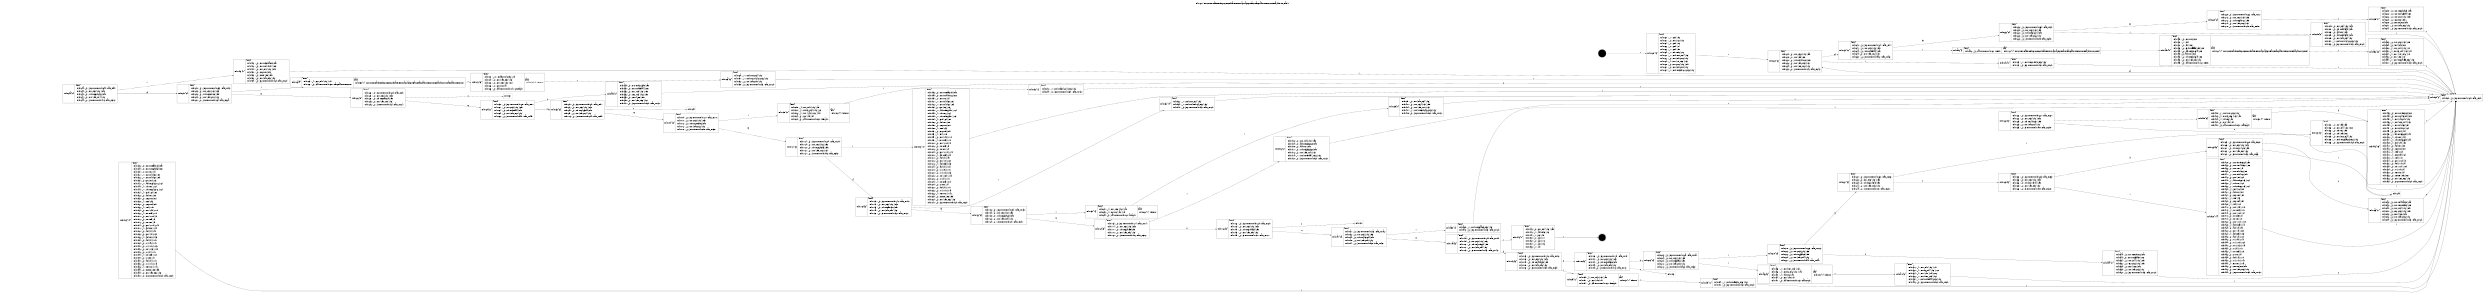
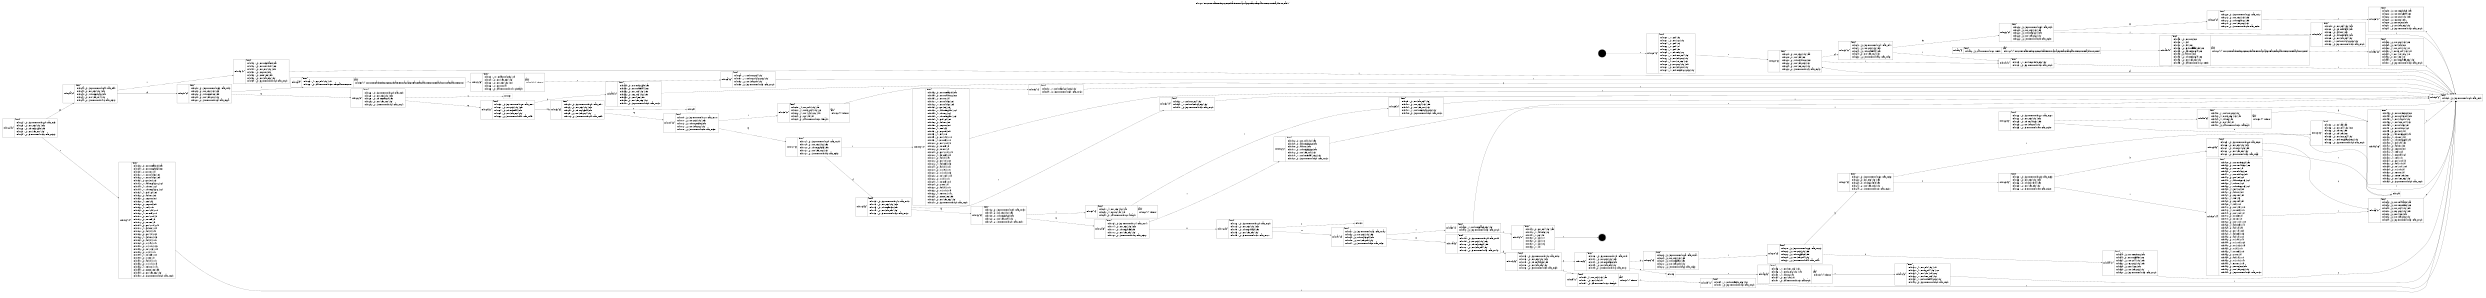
edge "0x401642 [22]" -> "0x401ab6 [5]": now "0x401642 [22]" -> "0x401c45 [12]"
node "0x401684 [22]": added
edge "0x40192e [144]" -> "0x401d8b [5]": now "0x40192e [144]" -> "0x401ca3 [27]"
edge "0x4017ba [25]" -> "0x401d45 [17]": now "0x401a3e [12]" -> "0x401d45 [17]"
edge "0x401805 [25]" -> "0x401a65 [23]": now "0x401d15" -> "0x401a65 [23]"
